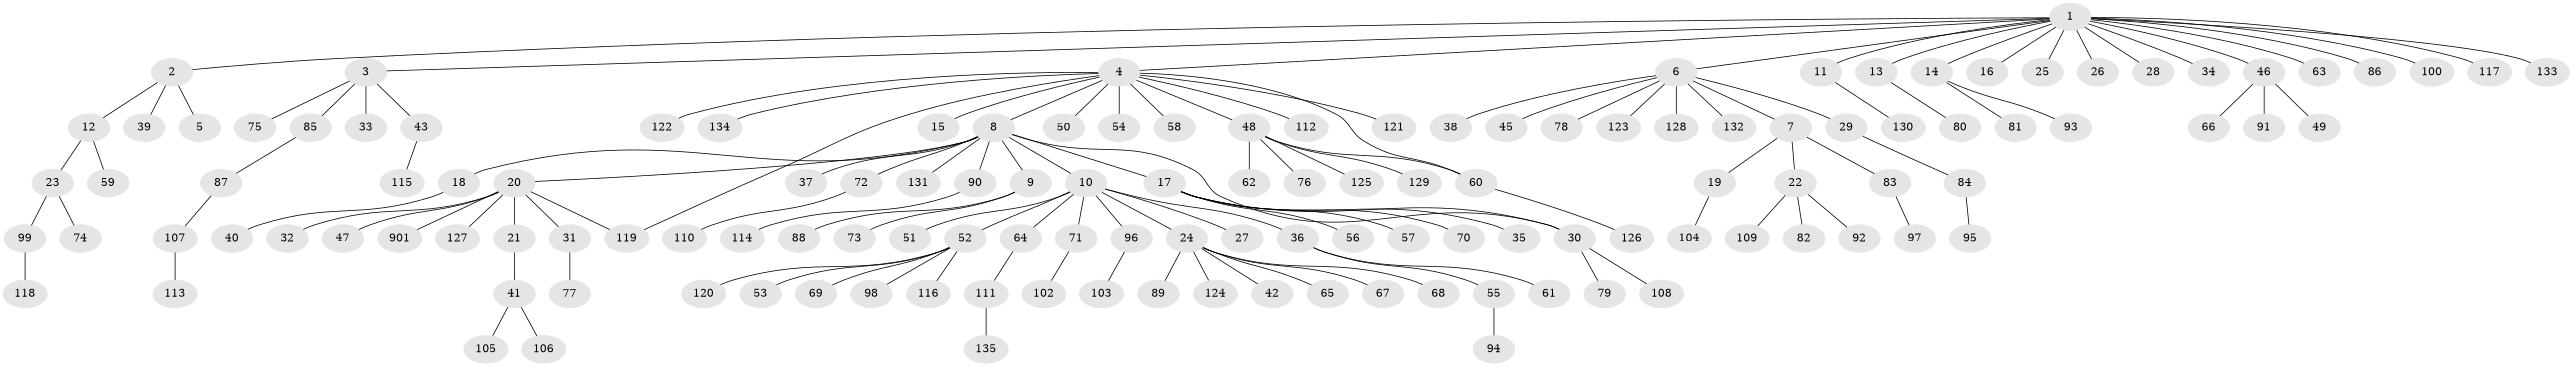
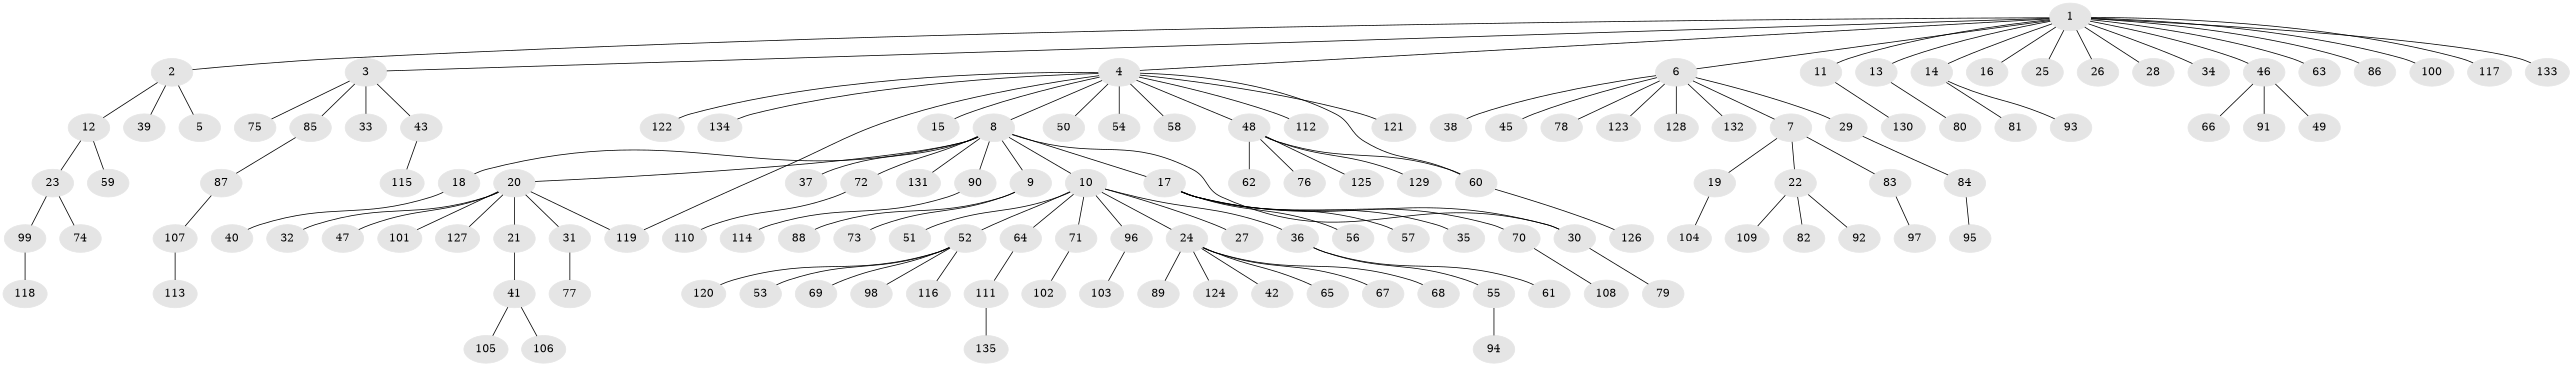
node "901": label "901" -> "101"
edge "30" -- "108": now "70" -- "108"
